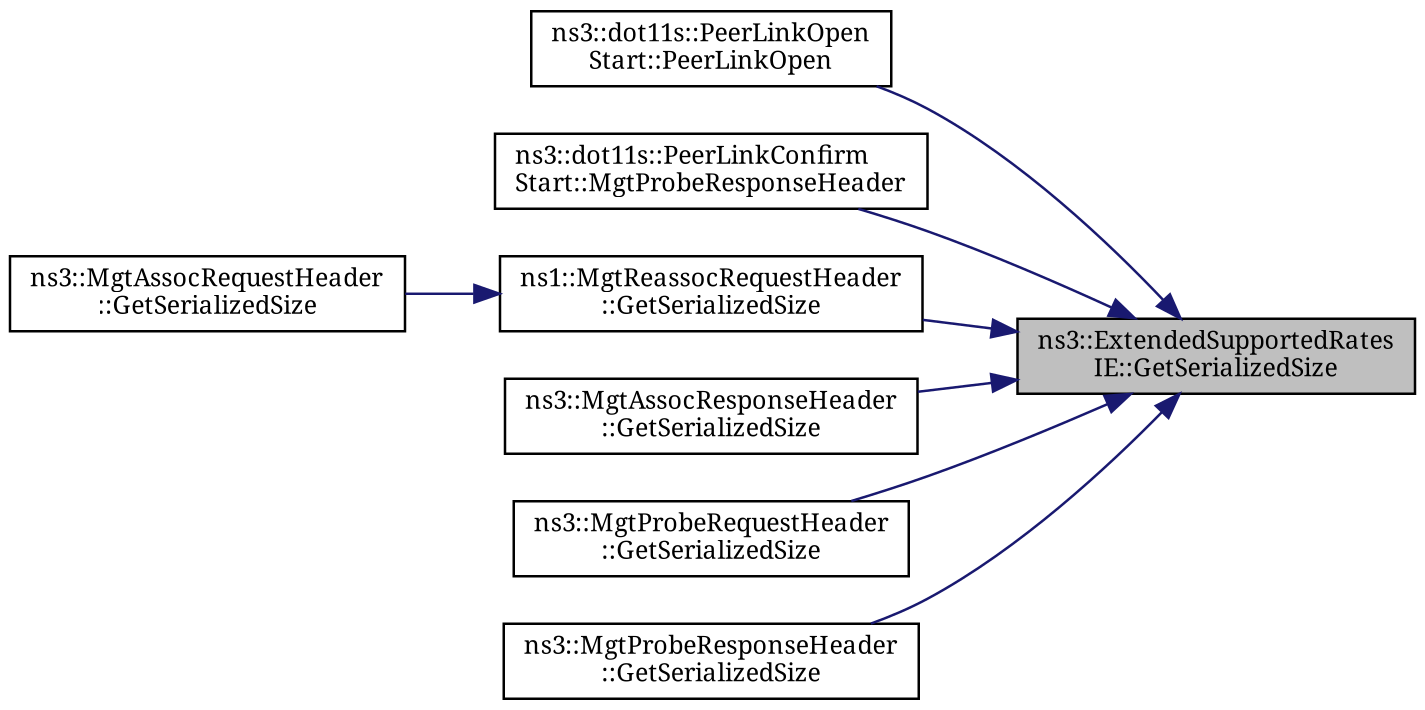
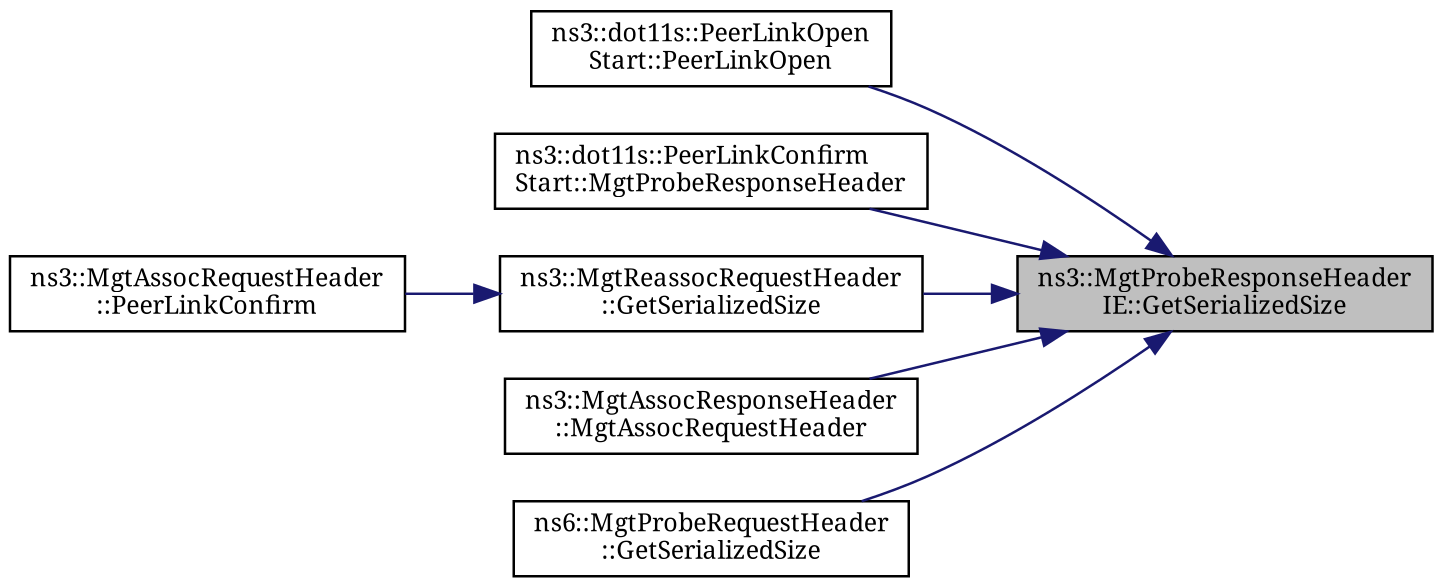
node "ns3::MgtAssocRequestHeader ::GetSerializedSize": label "ns3::MgtAssocRequestHeader ::GetSerializedSize" -> "ns3::MgtAssocRequestHeader ::PeerLinkConfirm"
node "ns1::MgtReassocRequestHeader ::GetSerializedSize": label "ns1::MgtReassocRequestHeader ::GetSerializedSize" -> "ns3::MgtReassocRequestHeader ::GetSerializedSize"
node "ns3::ExtendedSupportedRates IE::GetSerializedSize": label "ns3::ExtendedSupportedRates IE::GetSerializedSize" -> "ns3::MgtProbeResponseHeader IE::GetSerializedSize"
node "ns3::MgtAssocResponseHeader ::GetSerializedSize": label "ns3::MgtAssocResponseHeader ::GetSerializedSize" -> "ns3::MgtAssocResponseHeader ::MgtAssocRequestHeader"
node "ns3::MgtProbeRequestHeader ::GetSerializedSize": label "ns3::MgtProbeRequestHeader ::GetSerializedSize" -> "ns6::MgtProbeRequestHeader ::GetSerializedSize"
node "ns3::MgtProbeResponseHeader ::GetSerializedSize": removed
